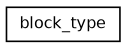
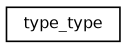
node "block_type": label "block_type" -> "type_type"
